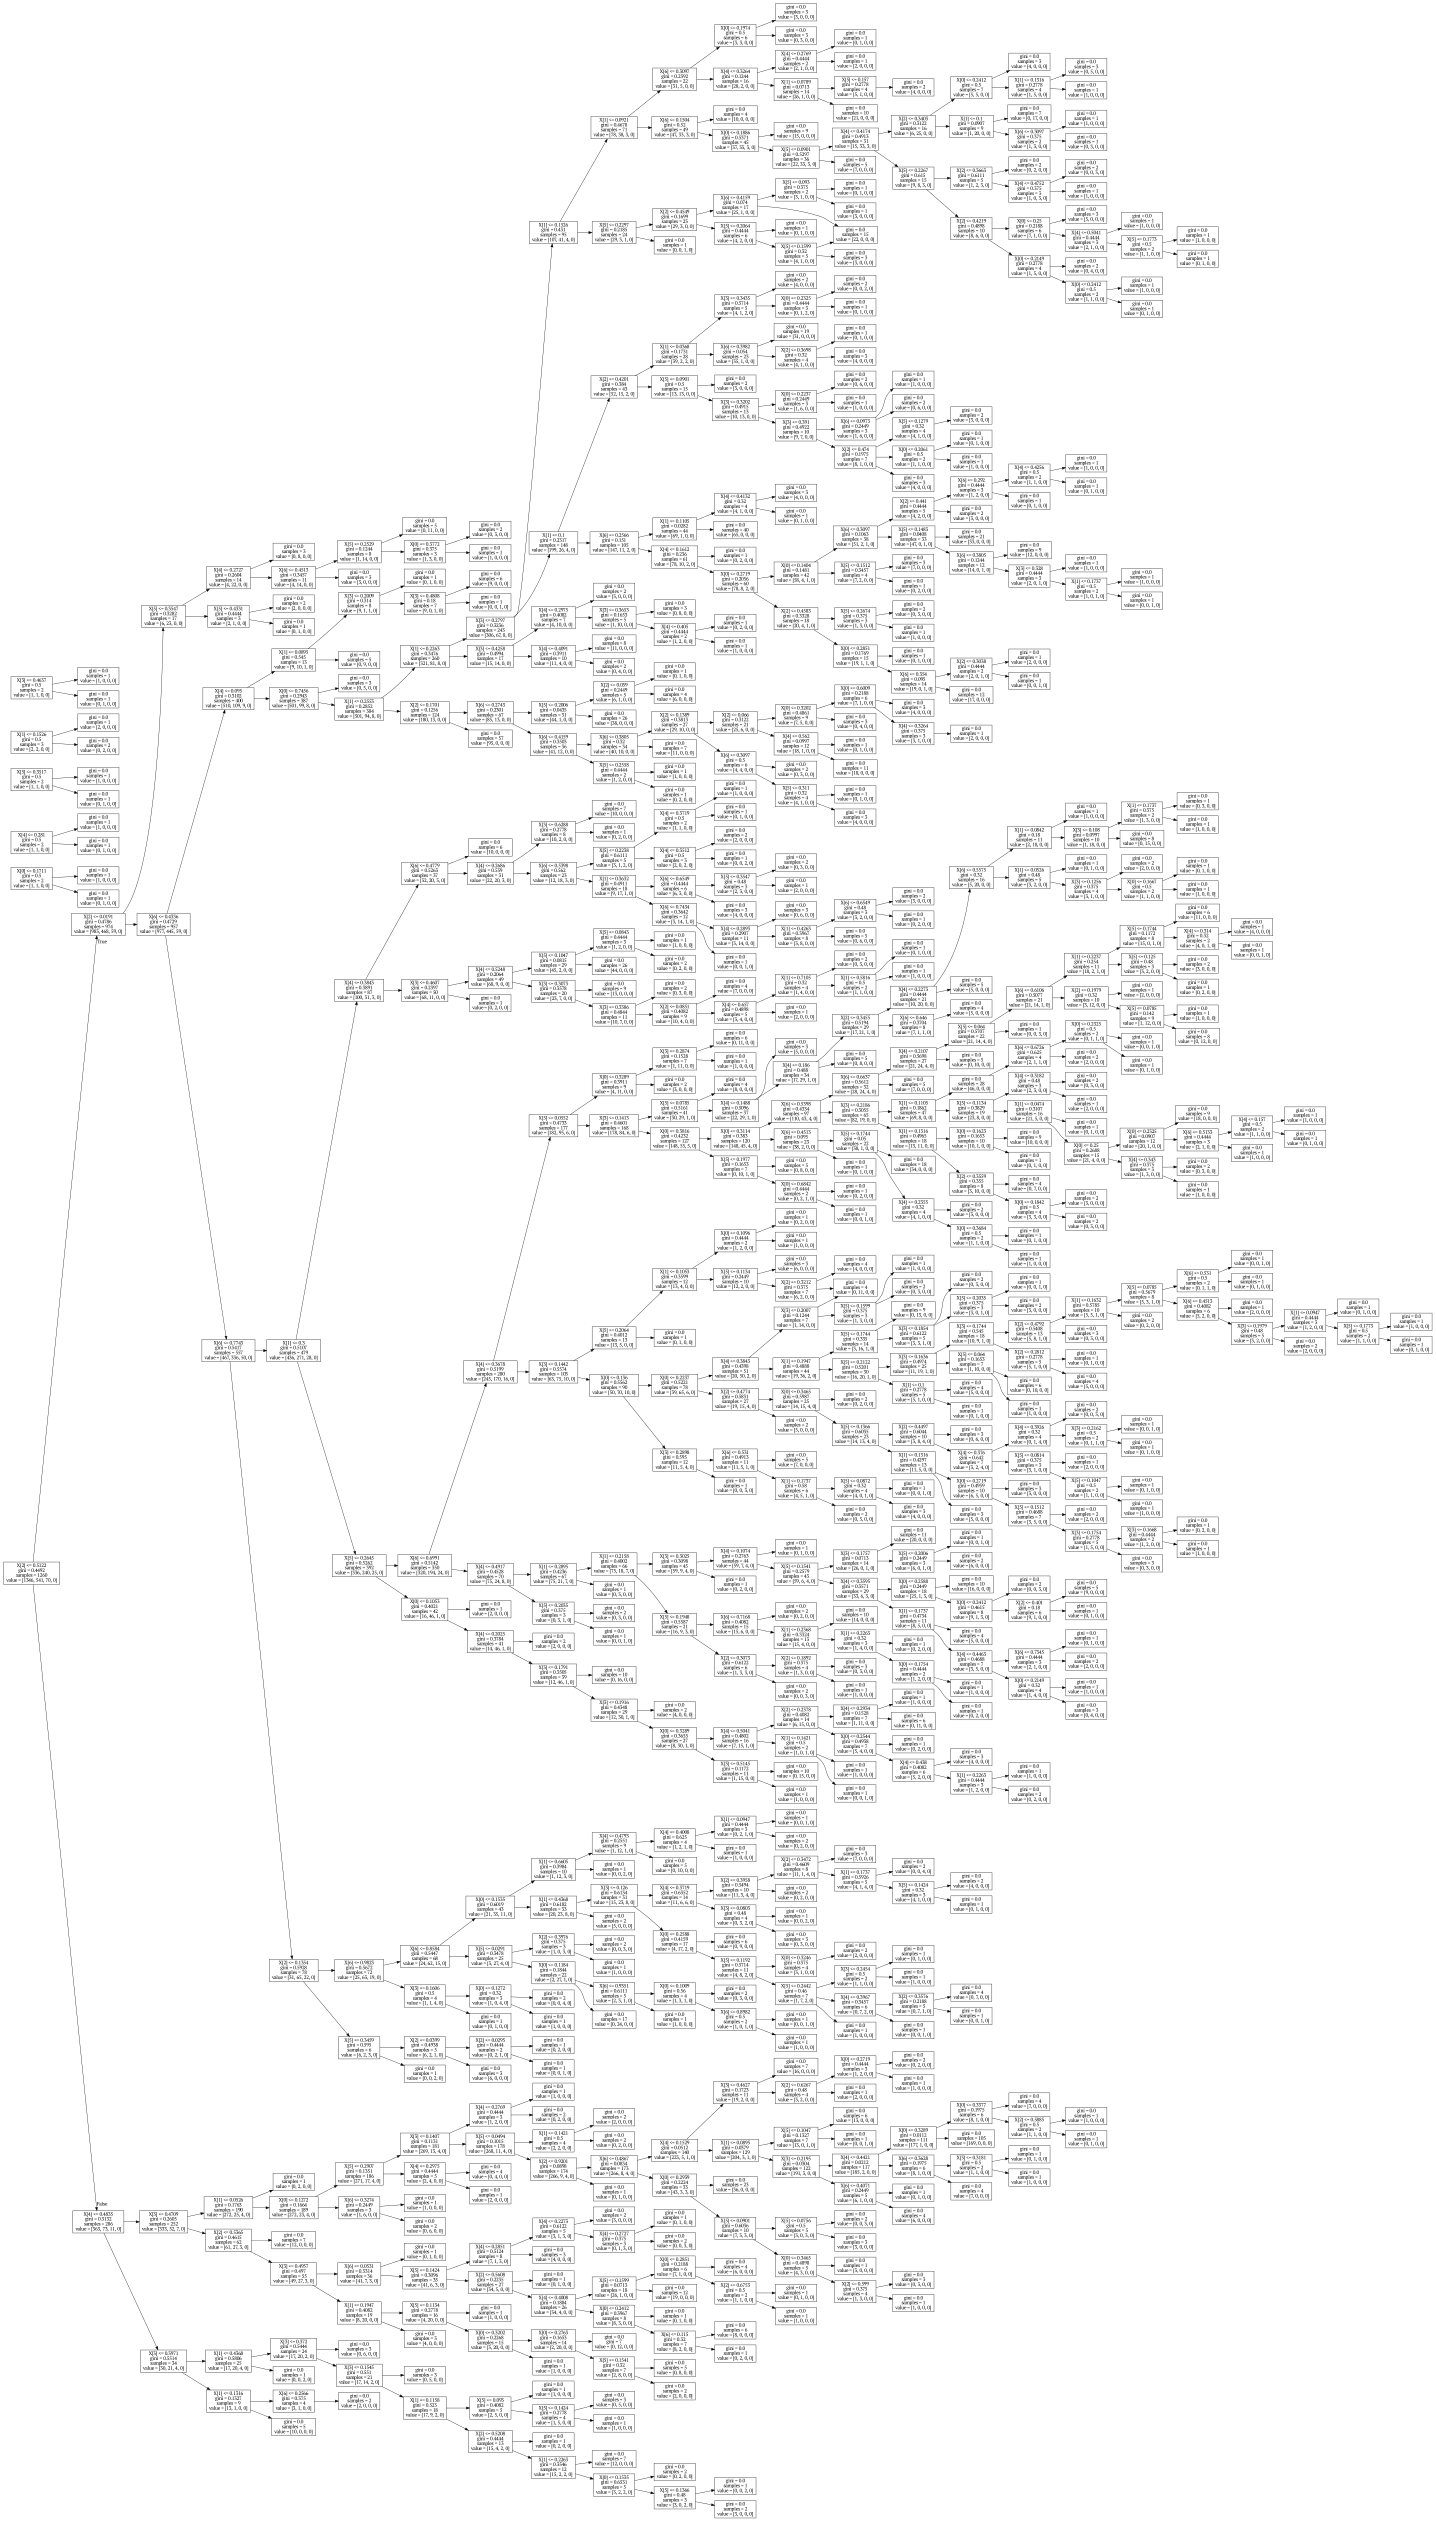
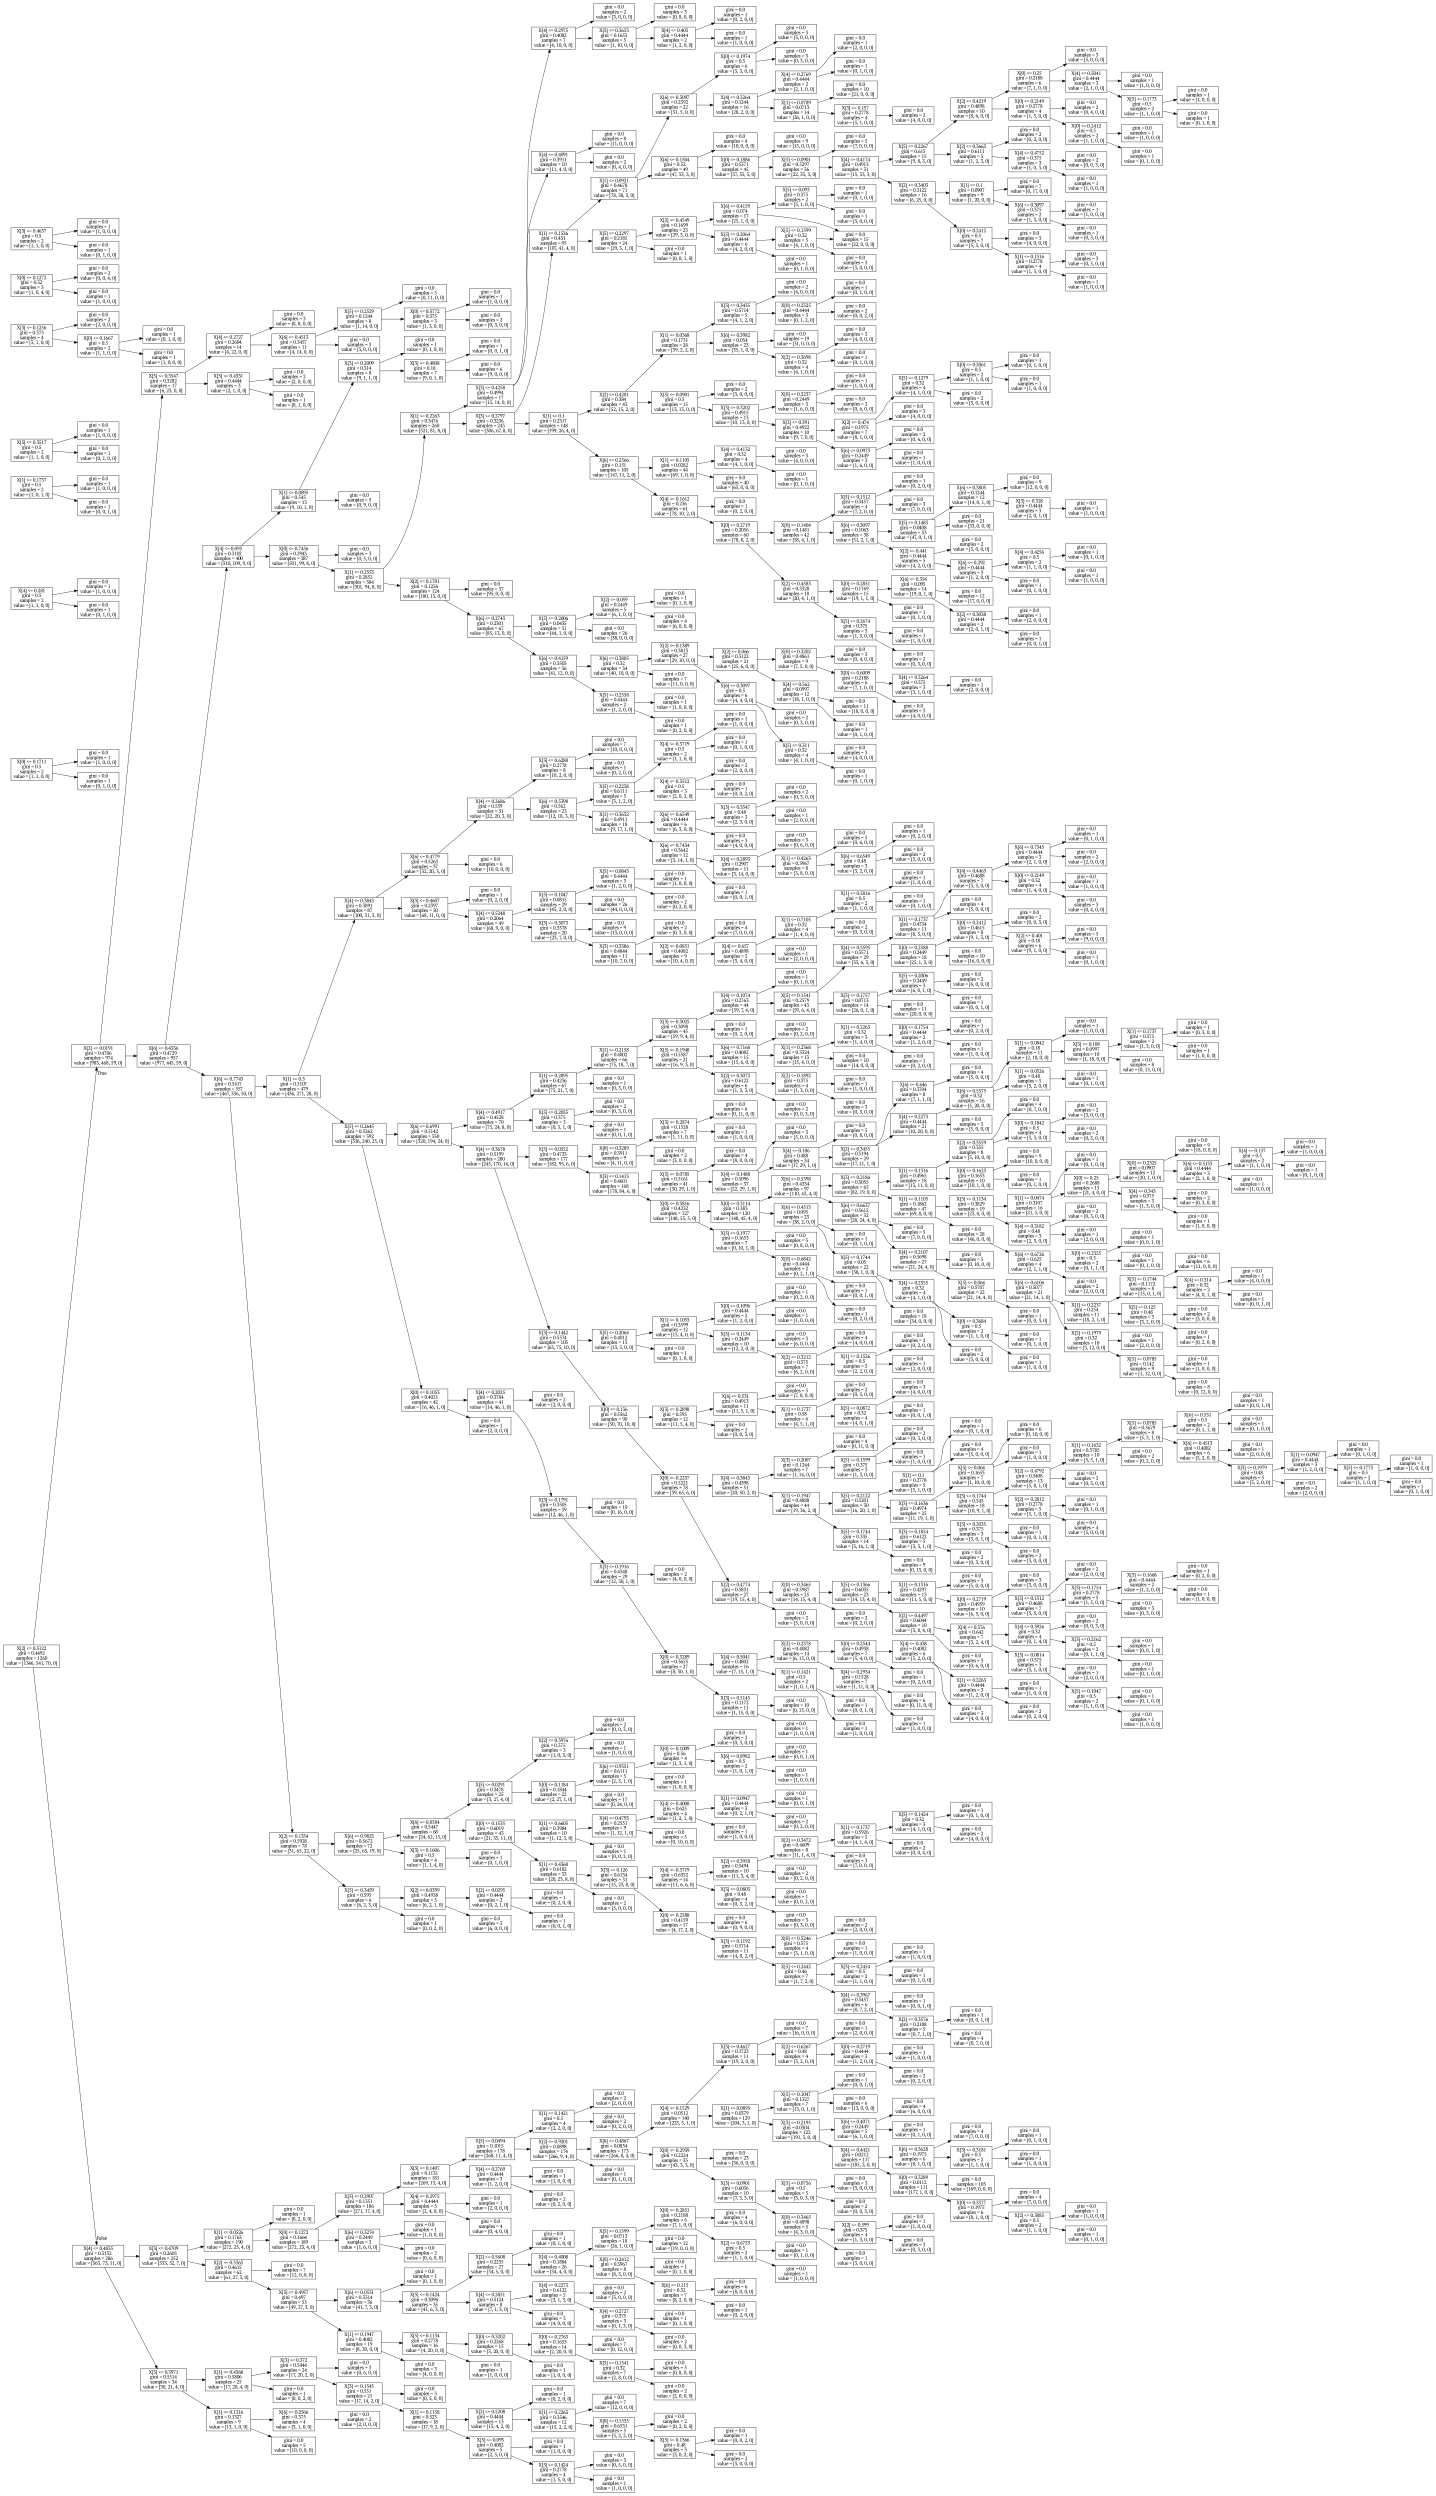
edge "X[2] <= 0.474 gini = 0.1975 samples = 7 value = [8, 1, 0, 0]" -> "X[0] <= 0.2061 gini = 0.5 samples = 2 value = [1, 1, 0, 0]": now "X[5] <= 0.1279 gini = 0.32 samples = 4 value = [4, 1, 0, 0]" -> "X[0] <= 0.2061 gini = 0.5 samples = 2 value = [1, 1, 0, 0]"
edge "X[3] <= 0.328 gini = 0.4444 samples = 3 value = [2, 0, 1, 0]" -> "X[1] <= 0.1737 gini = 0.5 samples = 2 value = [1, 0, 1, 0]": removed
edge "X[1] <= 0.0526 gini = 0.48 samples = 5 value = [3, 2, 0, 0]" -> "X[3] <= 0.1256 gini = 0.375 samples = 4 value = [3, 1, 0, 0]": removed
edge "X[2] <= 0.3212 gini = 0.375 samples = 7 value = [6, 2, 0, 0]" -> "gini = 0.0 samples = 4 value = [0, 11, 0, 0]": now "X[2] <= 0.3212 gini = 0.375 samples = 7 value = [6, 2, 0, 0]" -> "X[1] <= 0.1526 gini = 0.5 samples = 3 value = [2, 2, 0, 0]"
edge "X[3] <= 0.1606 gini = 0.5 samples = 4 value = [1, 1, 4, 0]" -> "X[0] <= 0.1272 gini = 0.32 samples = 3 value = [1, 0, 4, 0]": removed
node "gini = 0.0 gini = 7 value = [0, 12, 0, 0]": label "gini = 0.0 gini = 7 value = [0, 12, 0, 0]" -> "gini = 0.0 samples = 7 value = [0, 12, 0, 0]"
